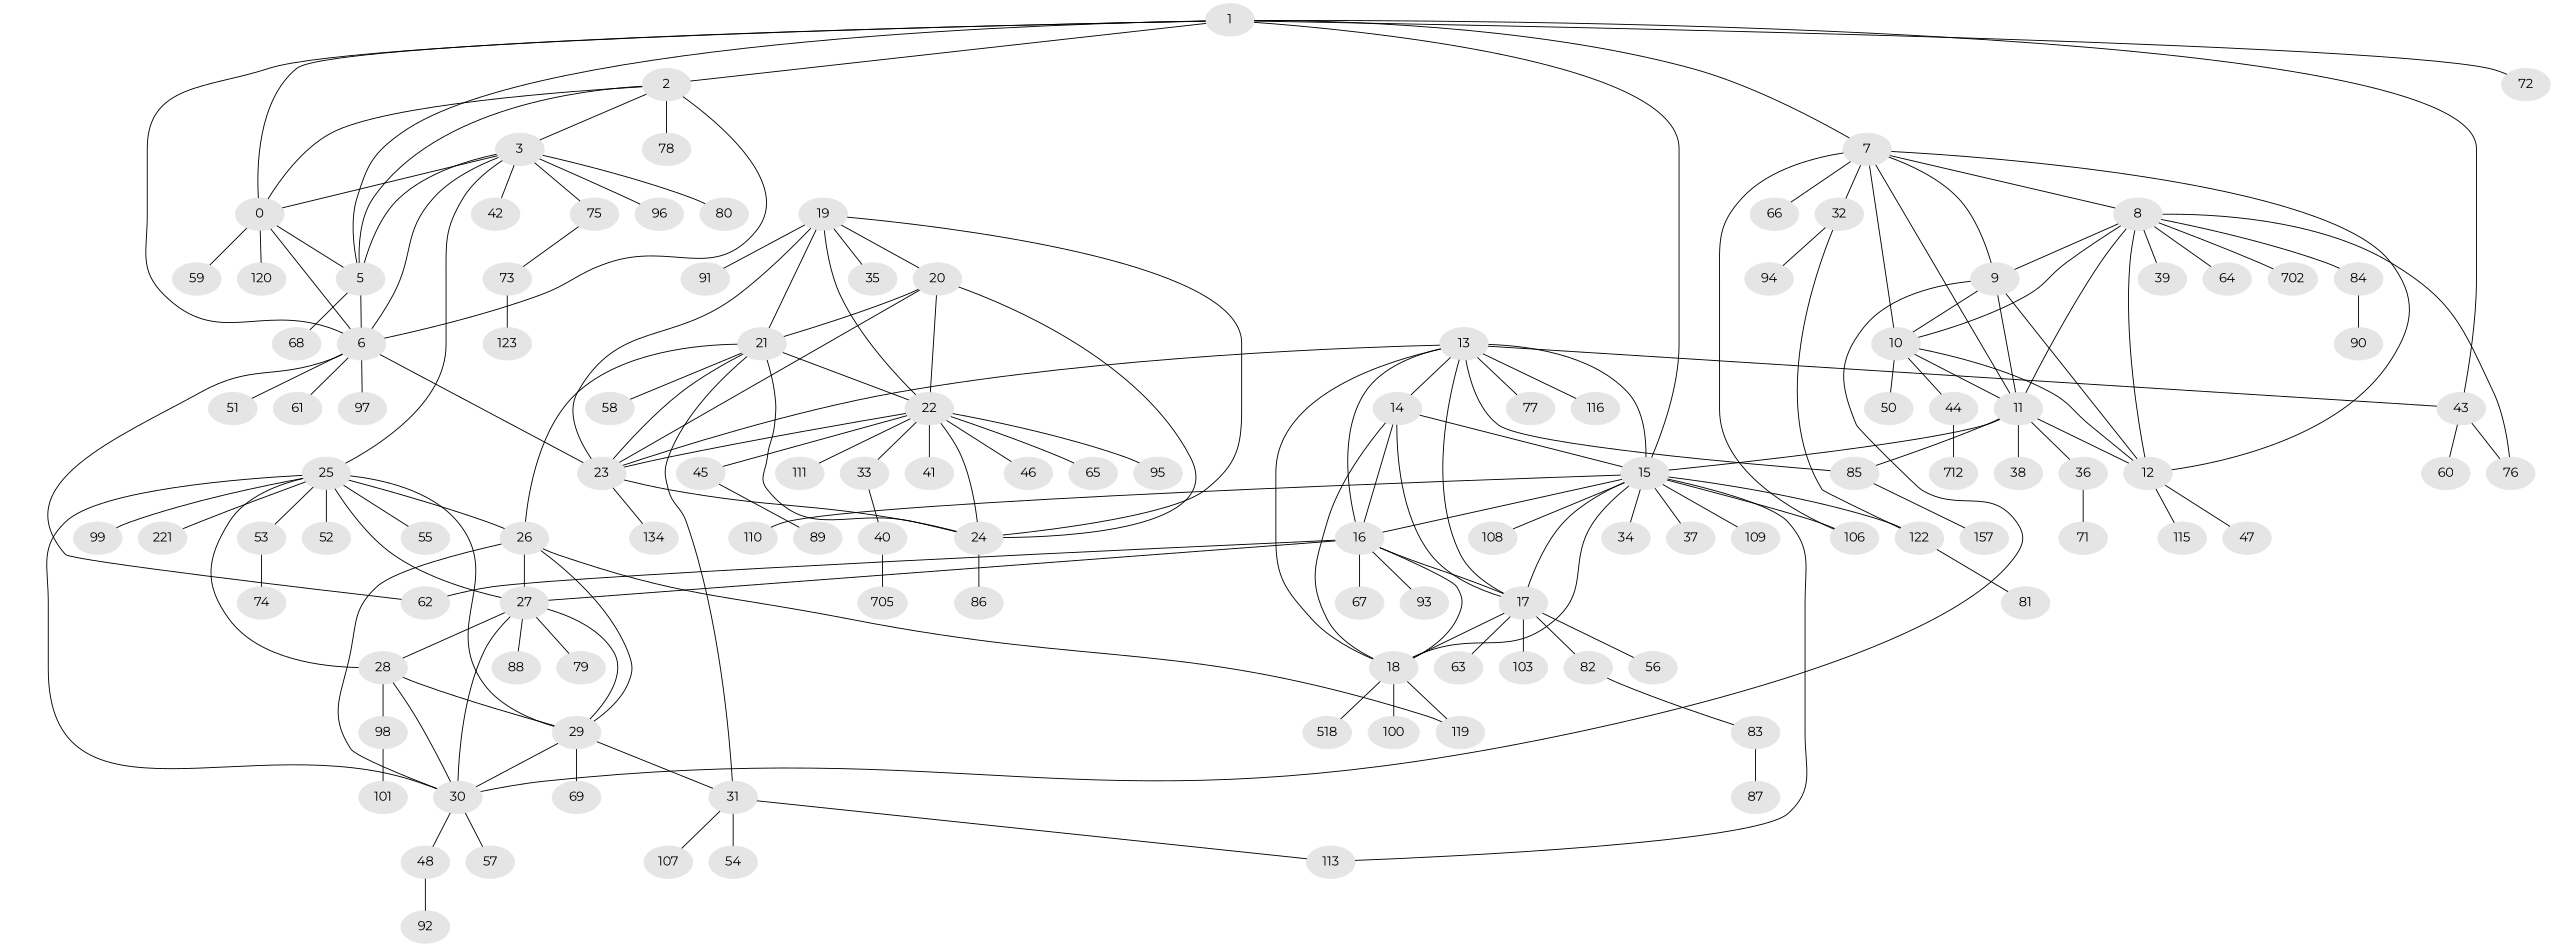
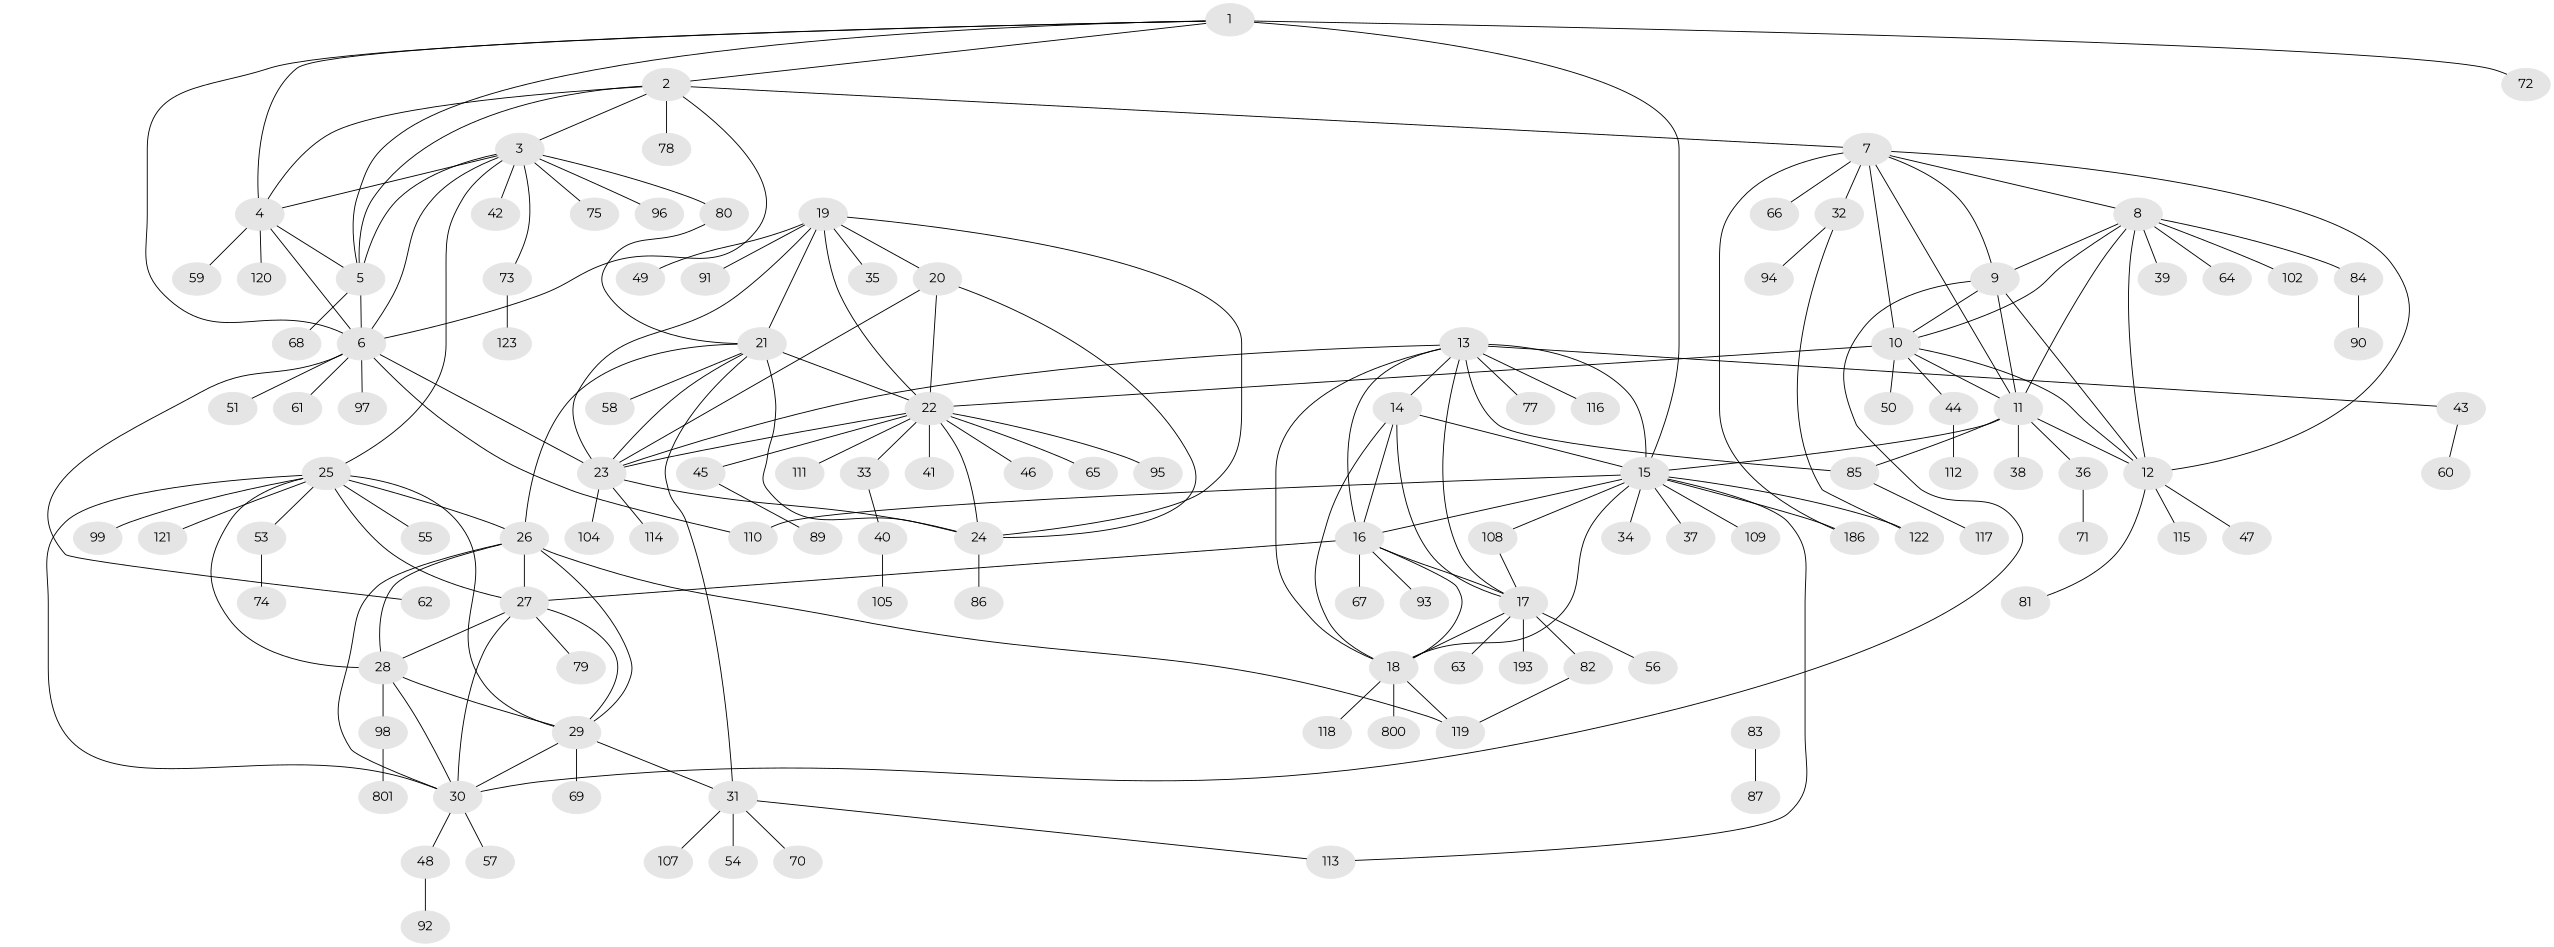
edge "1" -- "7": now "2" -- "7"
edge "1" -- "43": removed
node "0": label "0" -> "4"
edge "75" -- "73": now "3" -- "73"
node "49": added
node "702": label "702" -> "102"
edge "20" -- "21": now "80" -- "21"
edge "10" -- "22": added
edge "6" -- "110": added
node "712": label "712" -> "112"
node "76": removed
edge "15" -- "17": now "108" -- "17"
node "221": label "221" -> "121"
node "52": removed
node "104": added
node "134": label "134" -> "114"
node "106": label "106" -> "186"
node "157": label "157" -> "117"
edge "16" -- "62": removed
edge "122" -- "81": now "12" -- "81"
edge "26" -- "28": added
node "705": label "705" -> "105"
node "88": removed
node "103": label "103" -> "193"
edge "82" -- "83": now "82" -- "119"
node "518": label "518" -> "118"
node "100": label "100" -> "800"
node "101": label "101" -> "801"
node "70": added
